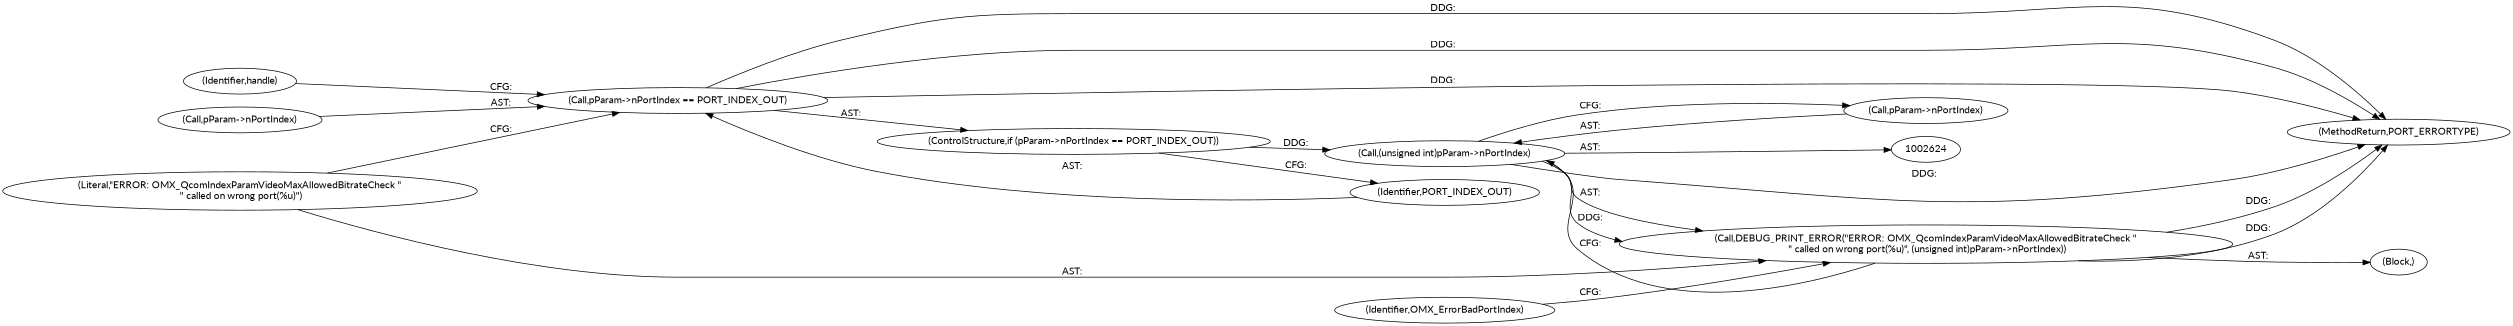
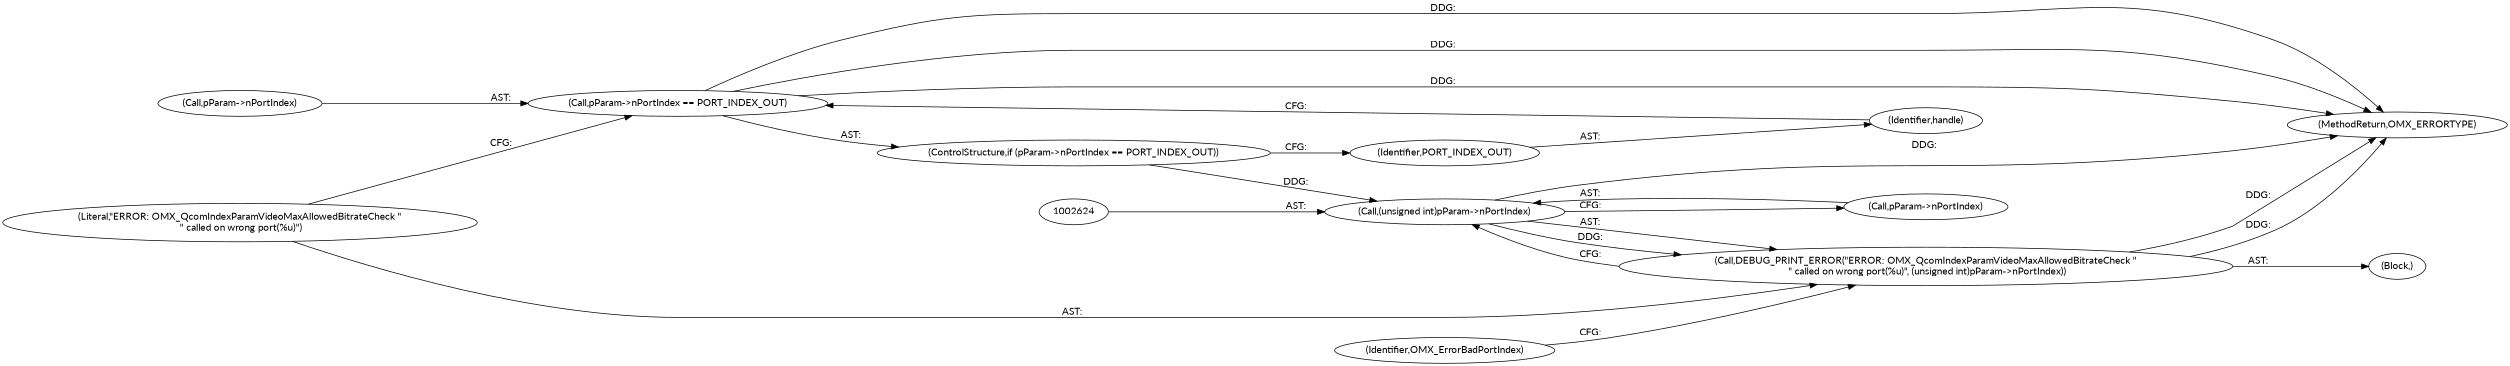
node "(MethodReturn,PORT_ERRORTYPE)": label "(MethodReturn,PORT_ERRORTYPE)" -> "(MethodReturn,OMX_ERRORTYPE)"
edge "(Call,(unsigned int)pParam->nPortIndex)" -> "1002624": reversed
edge "(Identifier,PORT_INDEX_OUT)" -> "(Call,pParam->nPortIndex == PORT_INDEX_OUT)": now "(Identifier,PORT_INDEX_OUT)" -> "(Identifier,handle)"
